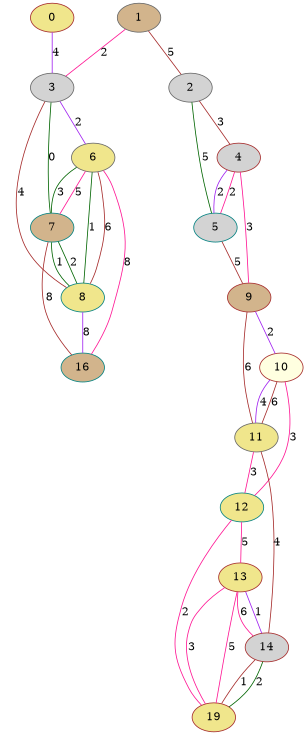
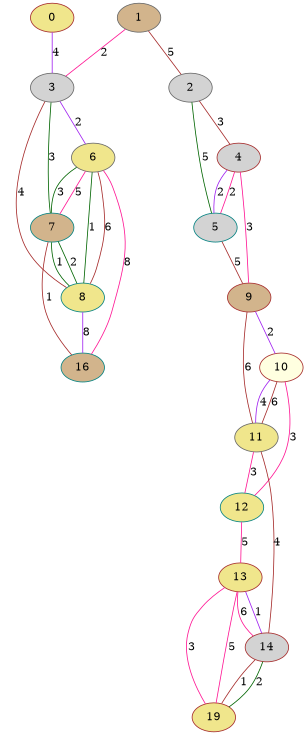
edge "3" -- "7": label "0" -> "3"
edge "7" -- "16": label "8" -> "1"
edge "12" -- "19": removed, label "2"
